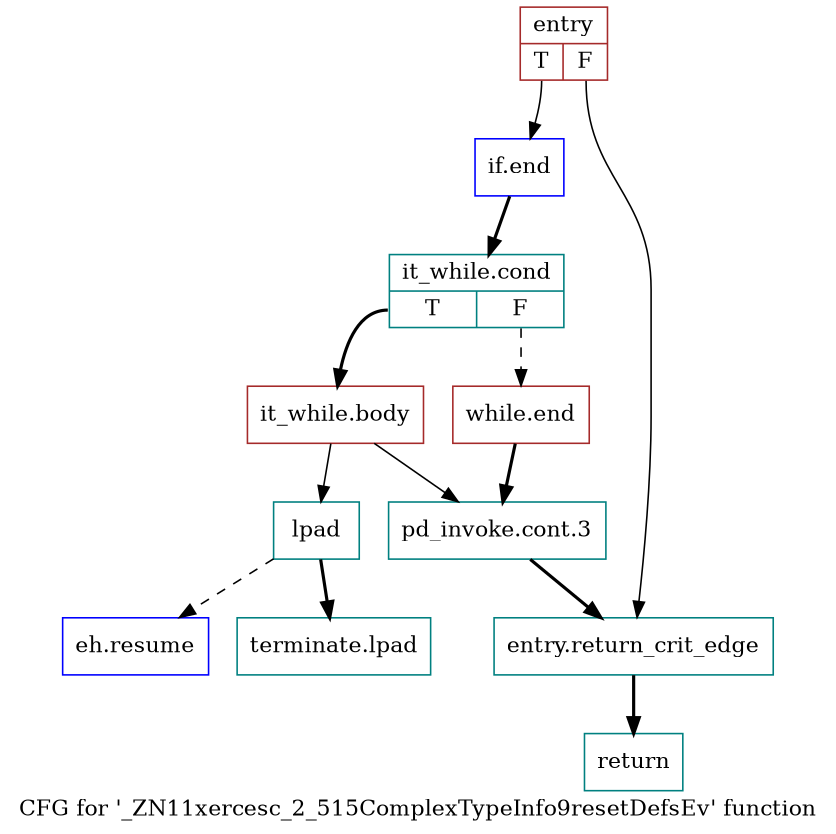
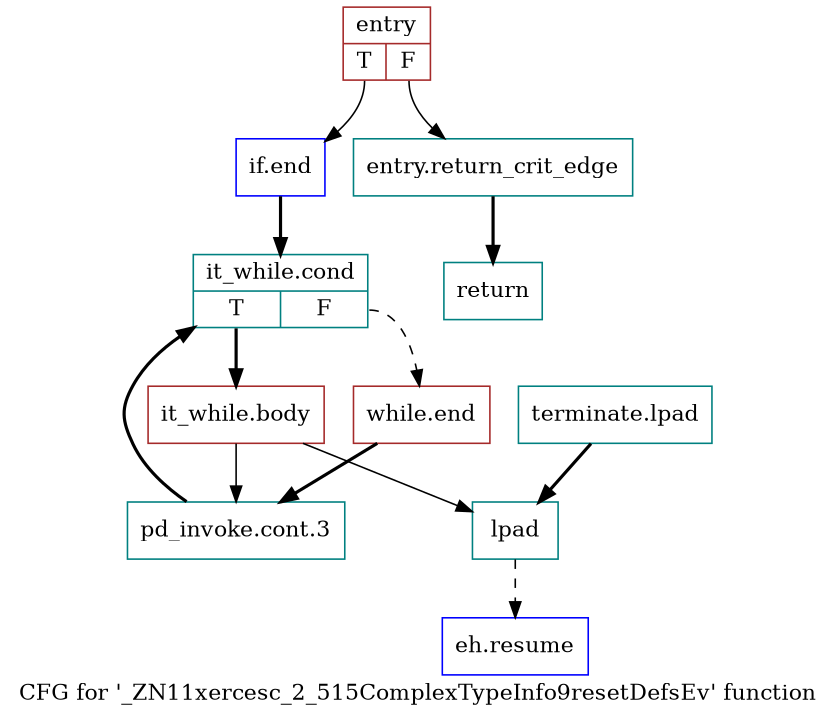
edge "lpad" -> "terminate.lpad": reversed
edge "pd_invoke.cont.3" -> "entry.return_crit_edge": now "pd_invoke.cont.3" -> "it_while.cond"
